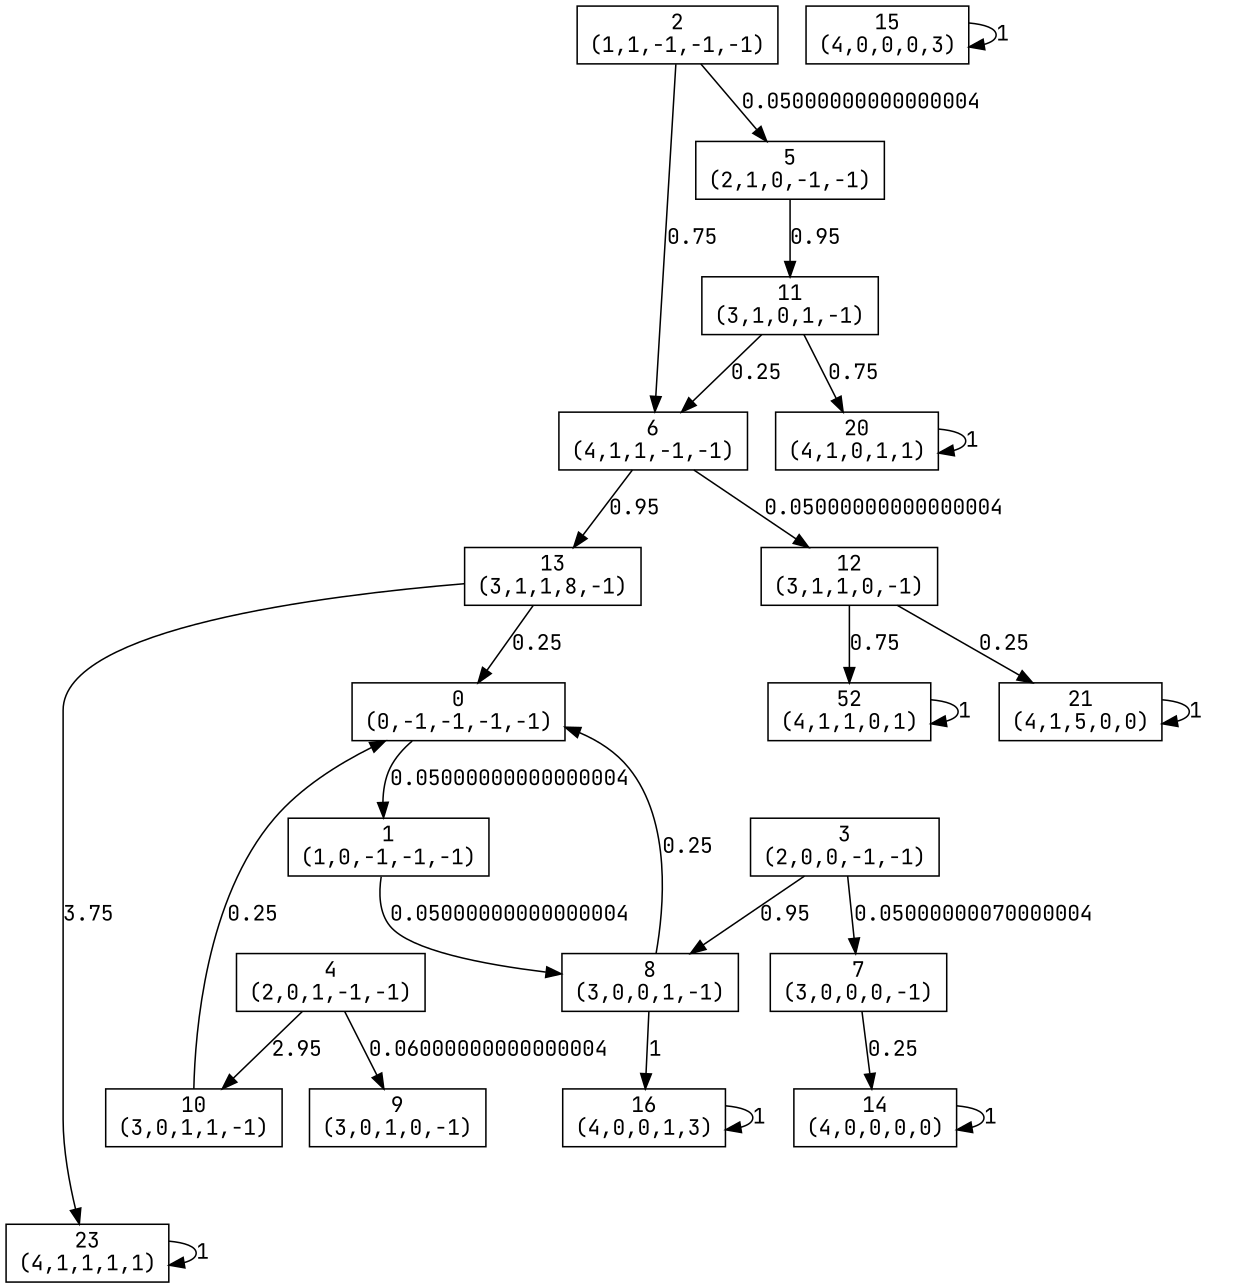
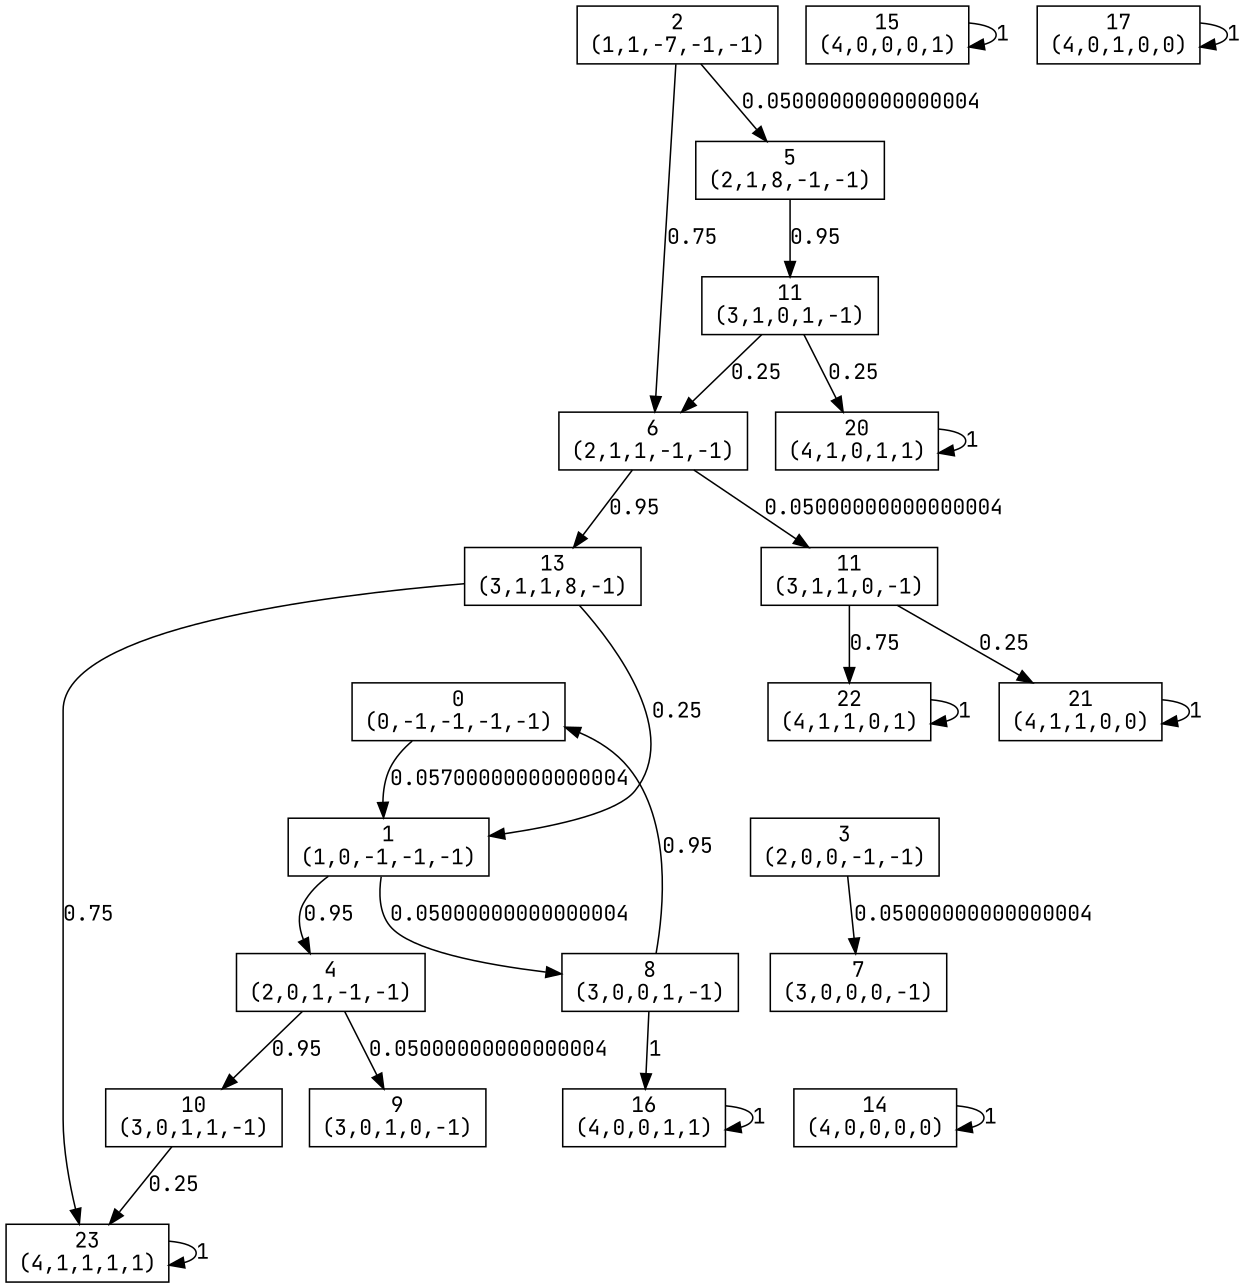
node "2 (1,1,-1,-1,-1)": label "2 (1,1,-1,-1,-1)" -> "2 (1,1,-7,-1,-1)"
node "15 (4,0,0,0,3)": label "15 (4,0,0,0,3)" -> "15 (4,0,0,0,1)"
node "17 (4,0,1,0,0)": added
node "5 (2,1,0,-1,-1)": label "5 (2,1,0,-1,-1)" -> "5 (2,1,8,-1,-1)"
edge "11 (3,1,0,1,-1)" -> "20 (4,1,0,1,1)": label "0.75" -> "0.25"
node "6 (4,1,1,-1,-1)": label "6 (4,1,1,-1,-1)" -> "6 (2,1,1,-1,-1)"
node "12 (3,1,1,0,-1)": label "12 (3,1,1,0,-1)" -> "11 (3,1,1,0,-1)"
edge "13 (3,1,1,8,-1)" -> "0 (0,-1,-1,-1,-1)": now "13 (3,1,1,8,-1)" -> "1 (1,0,-1,-1,-1)"
node "52 (4,1,1,0,1)": label "52 (4,1,1,0,1)" -> "22 (4,1,1,0,1)"
node "21 (4,1,5,0,0)": label "21 (4,1,5,0,0)" -> "21 (4,1,1,0,0)"
edge "0 (0,-1,-1,-1,-1)" -> "1 (1,0,-1,-1,-1)": label "0.05000000000000004" -> "0.05700000000000004"
edge "8 (3,0,0,1,-1)" -> "0 (0,-1,-1,-1,-1)": label "0.25" -> "0.95"
edge "10 (3,0,1,1,-1)" -> "0 (0,-1,-1,-1,-1)": now "10 (3,0,1,1,-1)" -> "23 (4,1,1,1,1)"
edge "1 (1,0,-1,-1,-1)" -> "4 (2,0,1,-1,-1)": added, label "0.95"
edge "3 (2,0,0,-1,-1)" -> "8 (3,0,0,1,-1)": removed, label "0.95"
edge "13 (3,1,1,8,-1)" -> "23 (4,1,1,1,1)": label "3.75" -> "0.75"
edge "3 (2,0,0,-1,-1)" -> "7 (3,0,0,0,-1)": label "0.05000000070000004" -> "0.05000000000000004"
edge "7 (3,0,0,0,-1)" -> "14 (4,0,0,0,0)": removed, label "0.25"
edge "4 (2,0,1,-1,-1)" -> "10 (3,0,1,1,-1)": label "2.95" -> "0.95"
edge "4 (2,0,1,-1,-1)" -> "9 (3,0,1,0,-1)": label "0.06000000000000004" -> "0.05000000000000004"
node "16 (4,0,0,1,3)": label "16 (4,0,0,1,3)" -> "16 (4,0,0,1,1)"
